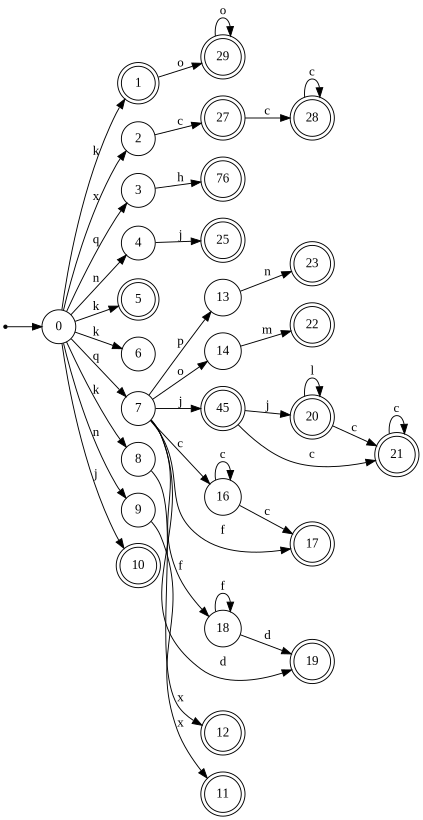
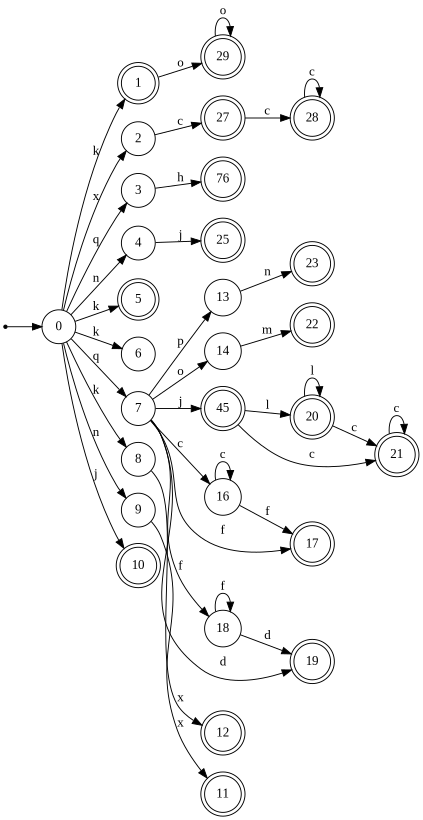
edge "45" -> "20": label "j" -> "l"
edge "16" -> "17": label "c" -> "f"
